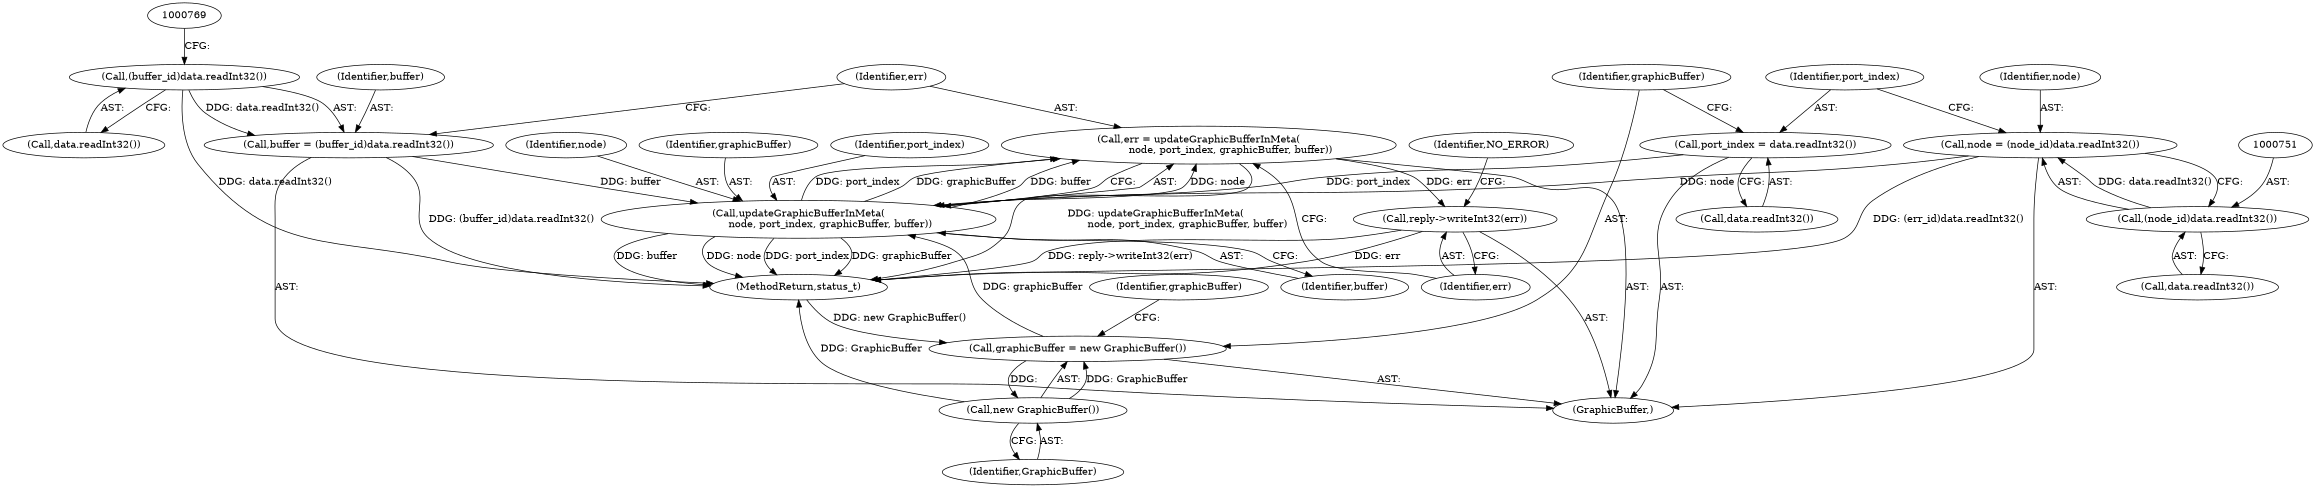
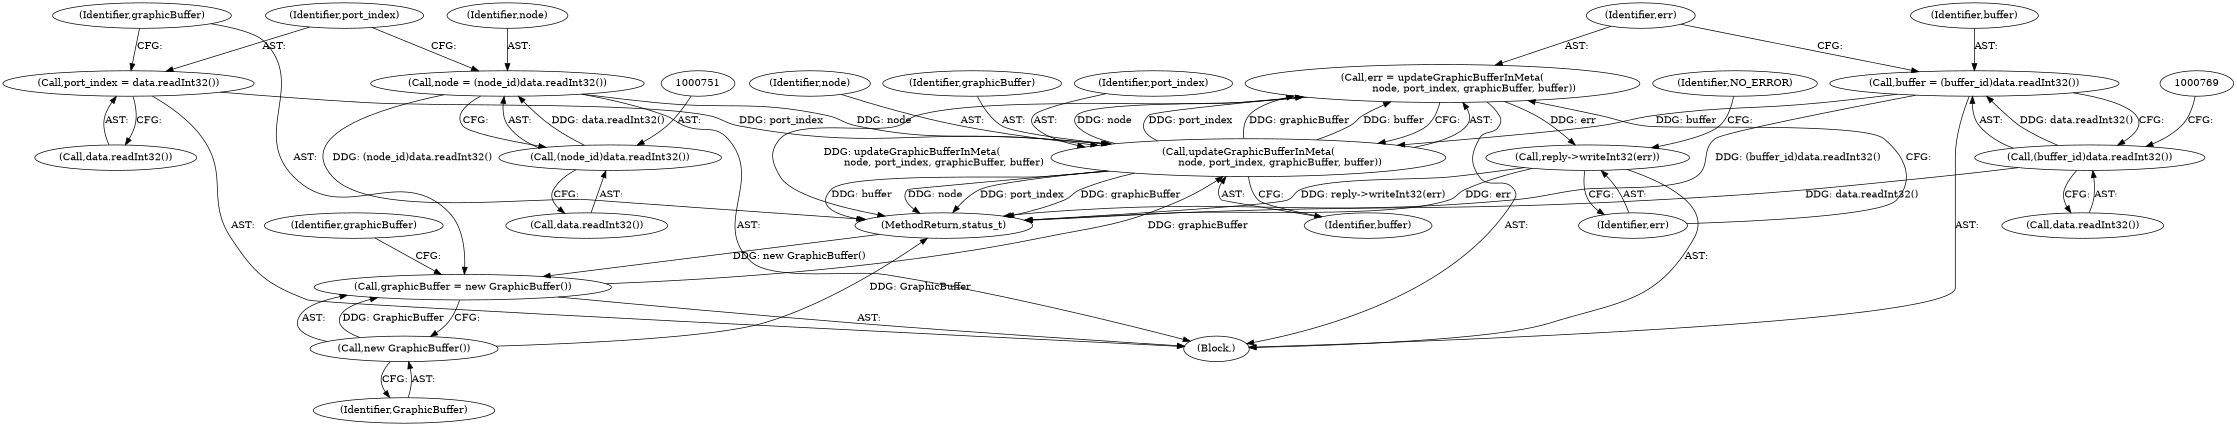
edge "(Call,buffer = (buffer_id)data.readInt32())" -> "(Call,(buffer_id)data.readInt32())": added, label "CFG:"
edge "(Call,node = (node_id)data.readInt32())" -> "(MethodReturn,status_t)": label "DDG: (err_id)data.readInt32()" -> "DDG: (node_id)data.readInt32()"
edge "(Call,graphicBuffer = new GraphicBuffer())" -> "(Call,new GraphicBuffer())": label "DDG: " -> "CFG: "
node "(GraphicBuffer,)": label "(GraphicBuffer,)" -> "(Block,)"
